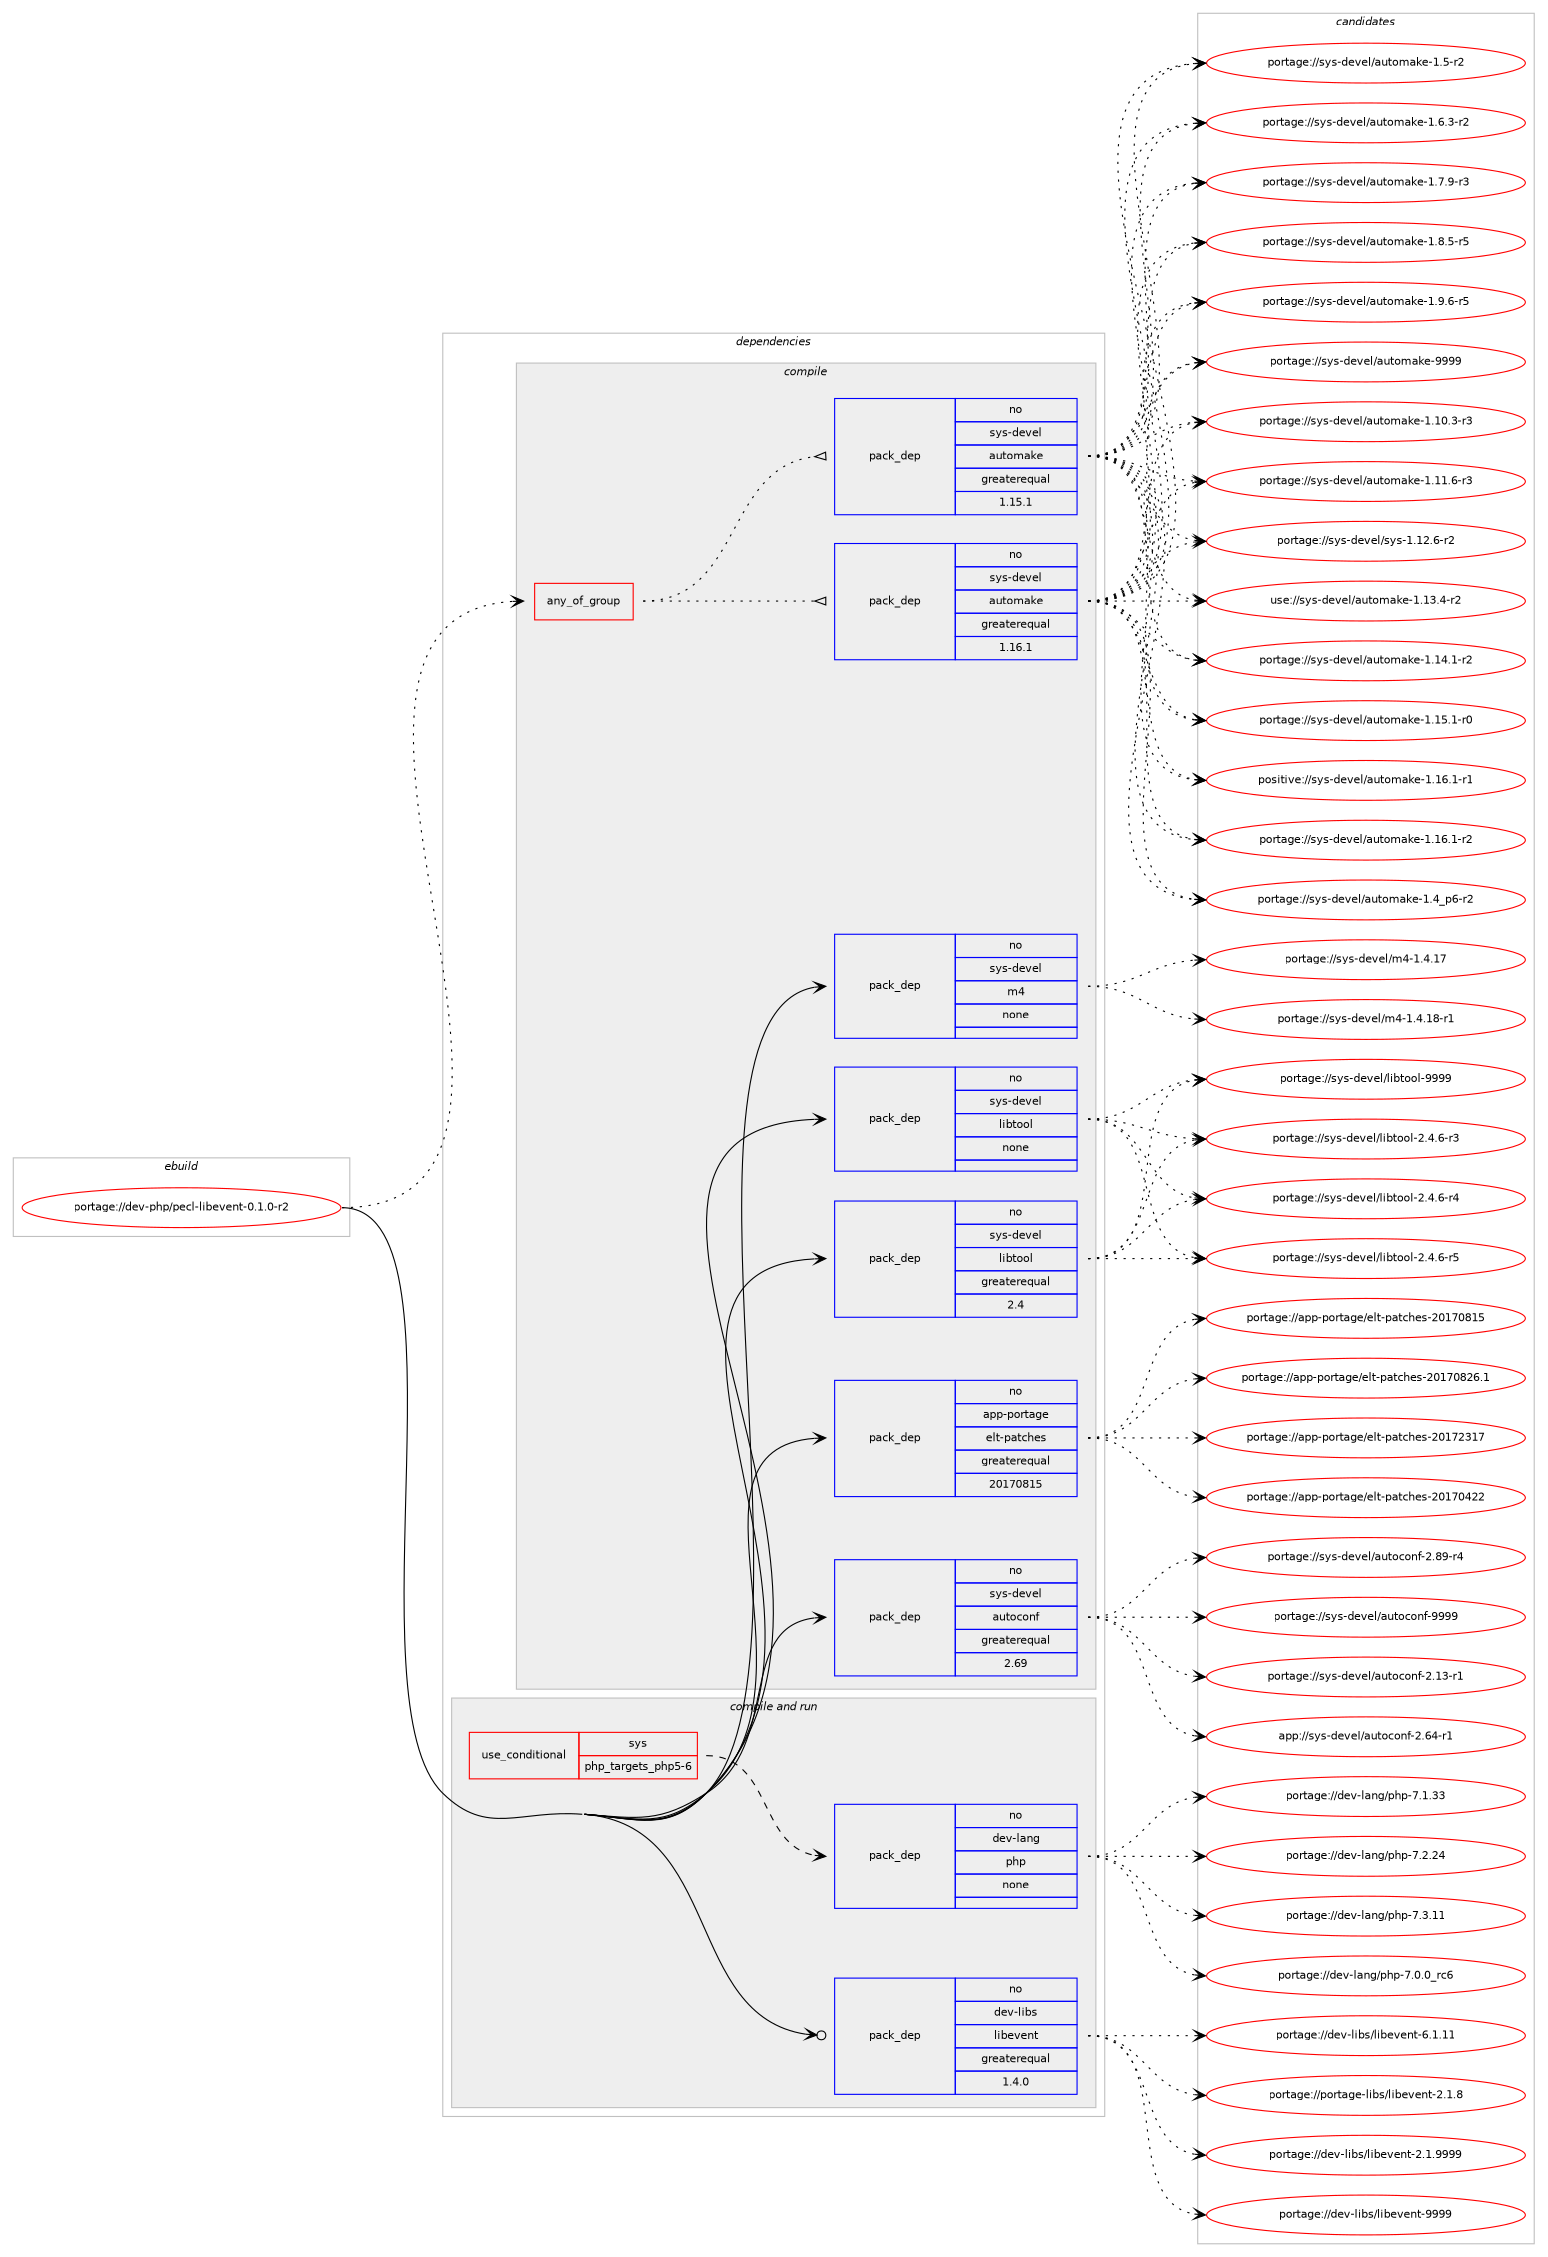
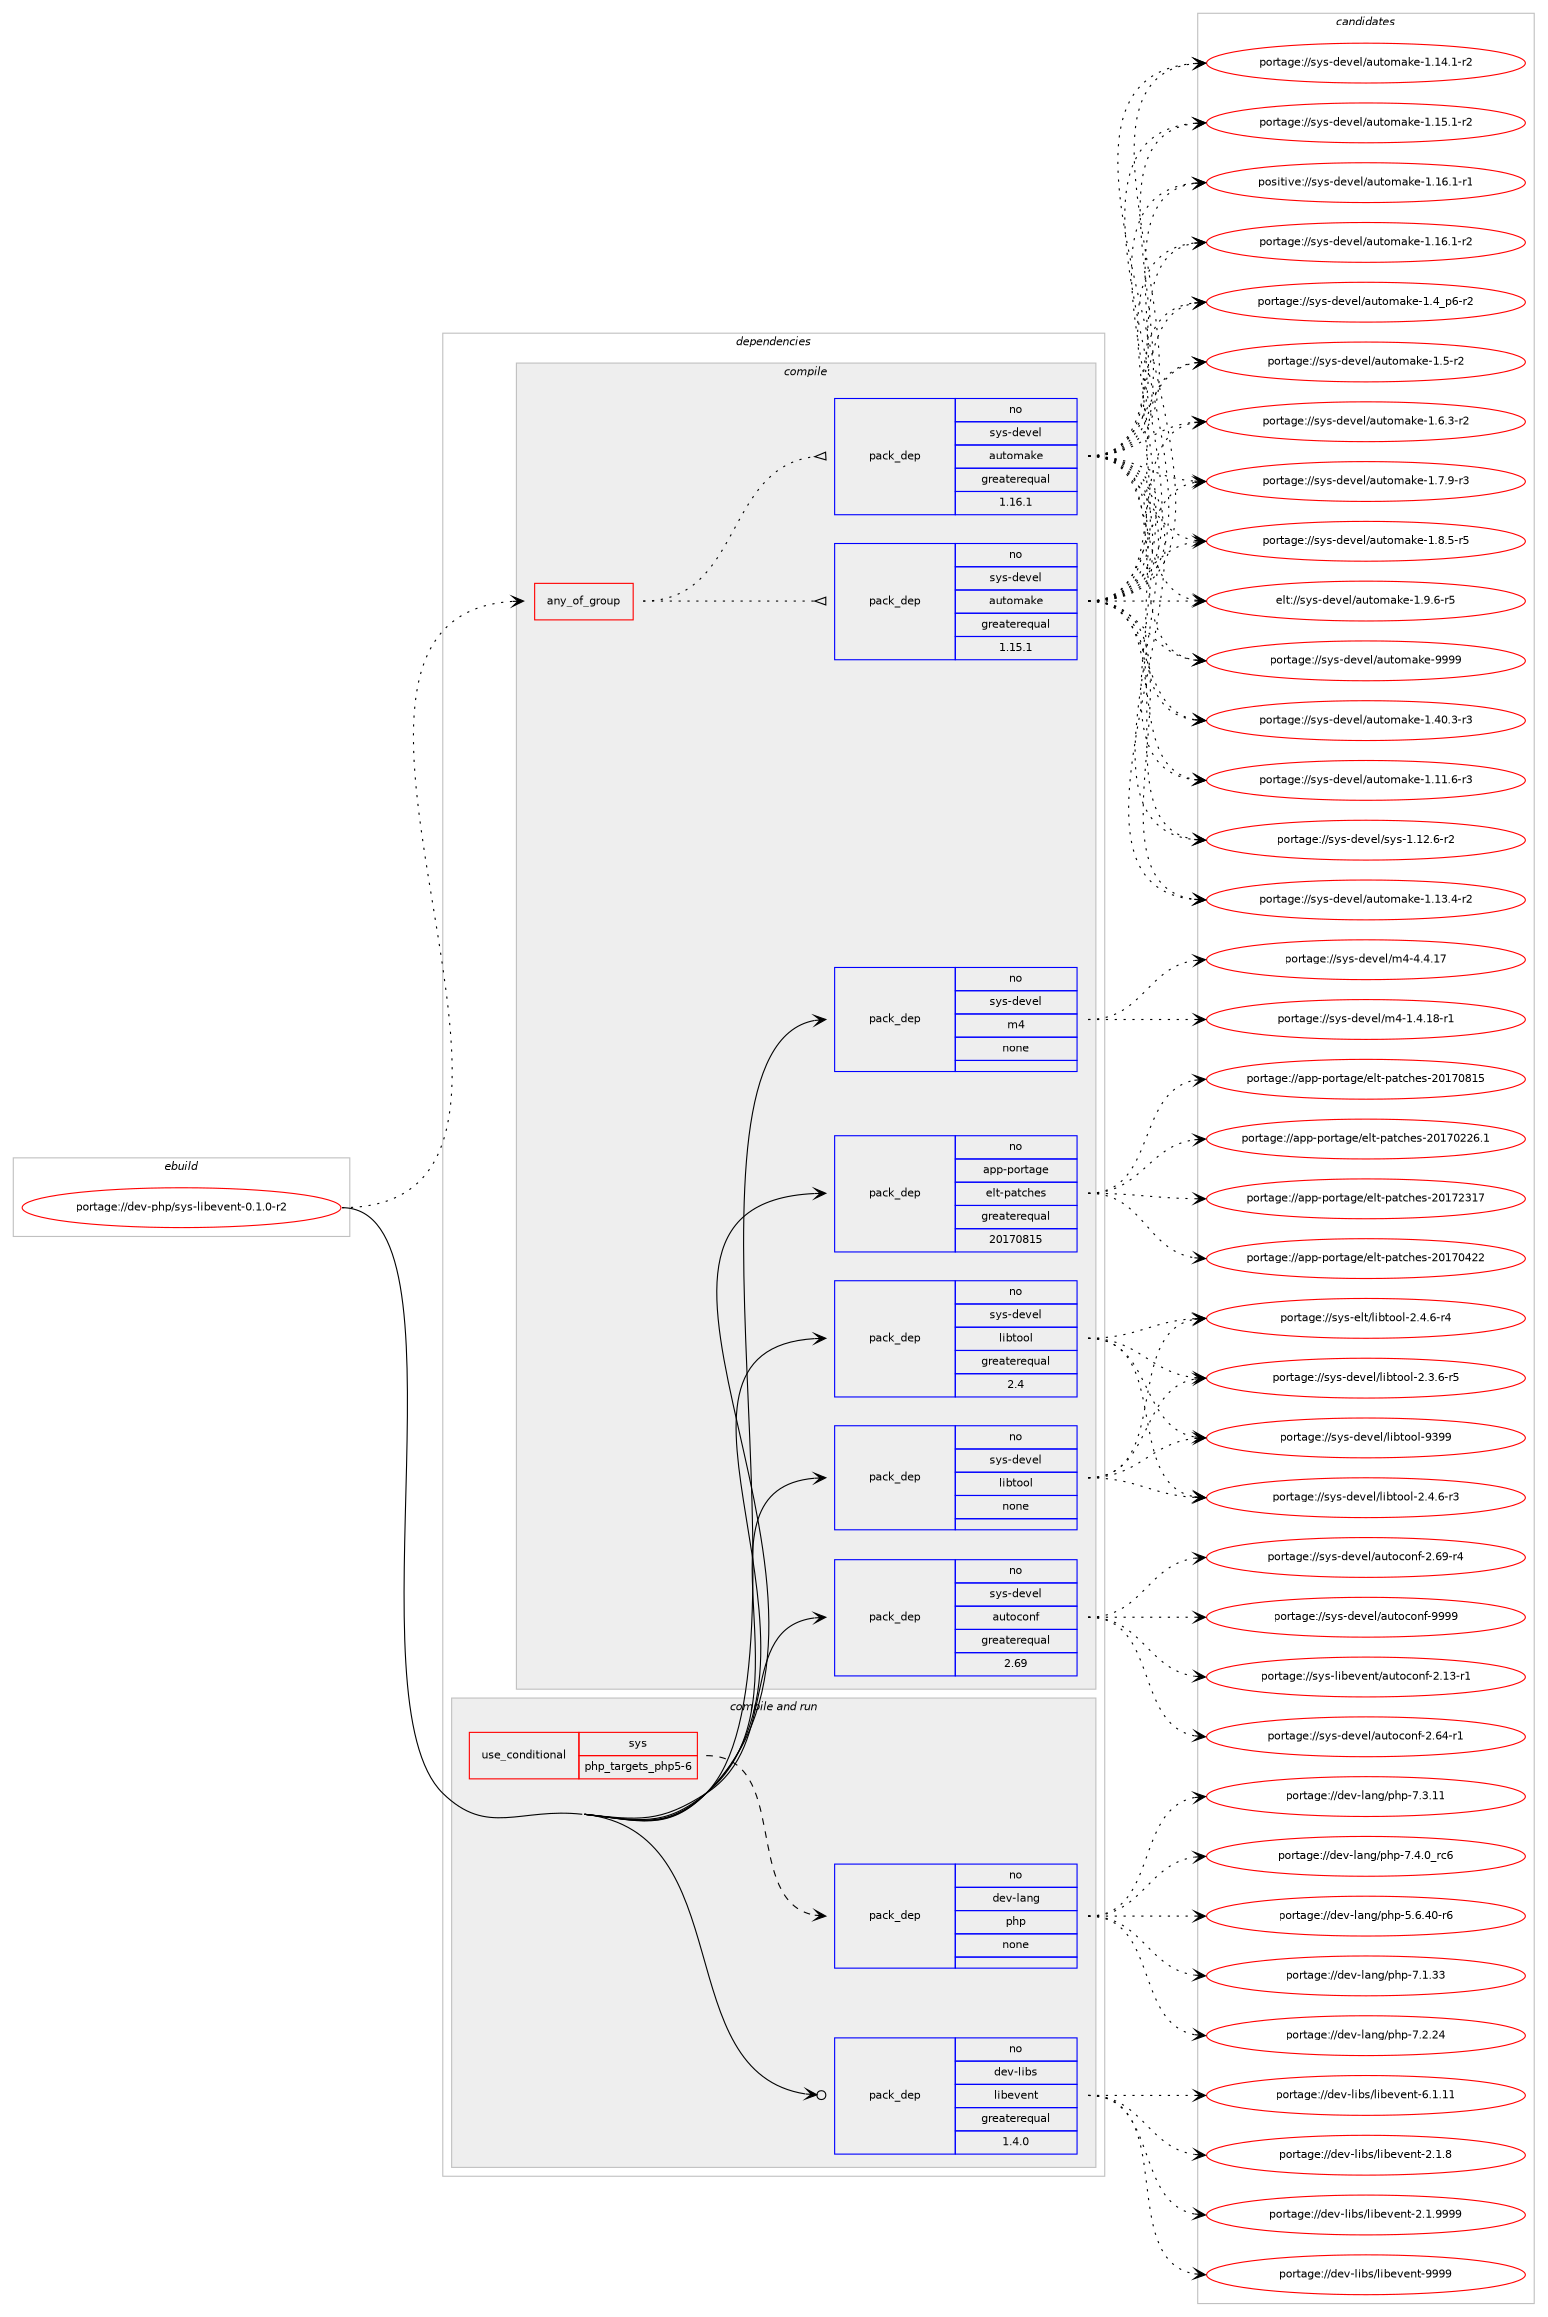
node "portage://sys-devel/automake-1.9.6-r5": label "portage://sys-devel/automake-1.9.6-r5" -> "elt://sys-devel/automake-1.9.6-r5"
node "portage://sys-devel/automake-1.10.3-r3": label "portage://sys-devel/automake-1.10.3-r3" -> "portage://sys-devel/automake-1.40.3-r3"
node "use://sys-devel/automake-1.13.4-r2": label "use://sys-devel/automake-1.13.4-r2" -> "portage://sys-devel/automake-1.13.4-r2"
node "portage://sys-devel/automake-1.15.1-r0": label "portage://sys-devel/automake-1.15.1-r0" -> "portage://sys-devel/automake-1.15.1-r2"
node "portage://sys-devel/m4-1.4.17": label "portage://sys-devel/m4-1.4.17" -> "portage://sys-devel/m4-4.4.17"
node "portage://sys-devel/libtool-9999": label "portage://sys-devel/libtool-9999" -> "portage://sys-devel/libtool-9399"
node "portage://sys-devel/libtool-2.4.6-r4": label "portage://sys-devel/libtool-2.4.6-r4" -> "portage://sys-elt/libtool-2.4.6-r4"
node "portage://dev-php/pecl-libevent-0.1.0-r2": label "portage://dev-php/pecl-libevent-0.1.0-r2" -> "portage://dev-php/sys-libevent-0.1.0-r2"
node "portage://sys-devel/libtool-2.4.6-r5": label "portage://sys-devel/libtool-2.4.6-r5" -> "portage://sys-devel/libtool-2.3.6-r5"
node "portage://app-portage/elt-patches-20170826.1": label "portage://app-portage/elt-patches-20170826.1" -> "portage://app-portage/elt-patches-20170226.1"
node "portage://sys-devel/autoconf-2.89-r4": label "portage://sys-devel/autoconf-2.89-r4" -> "portage://sys-devel/autoconf-2.69-r4"
node "portage://sys-devel/autoconf-2.13-r1": label "portage://sys-devel/autoconf-2.13-r1" -> "portage://sys-libevent/autoconf-2.13-r1"
node "app://sys-devel/autoconf-2.64-r1": label "app://sys-devel/autoconf-2.64-r1" -> "portage://sys-devel/autoconf-2.64-r1"
node "portage://dev-lang/php-5.6.40-r6": added
node "portage://dev-lang/php-7.0.0_rc6": label "portage://dev-lang/php-7.0.0_rc6" -> "portage://dev-lang/php-7.4.0_rc6"
node "portage://portage-libs/libevent-2.1.8": label "portage://portage-libs/libevent-2.1.8" -> "portage://dev-libs/libevent-2.1.8"
